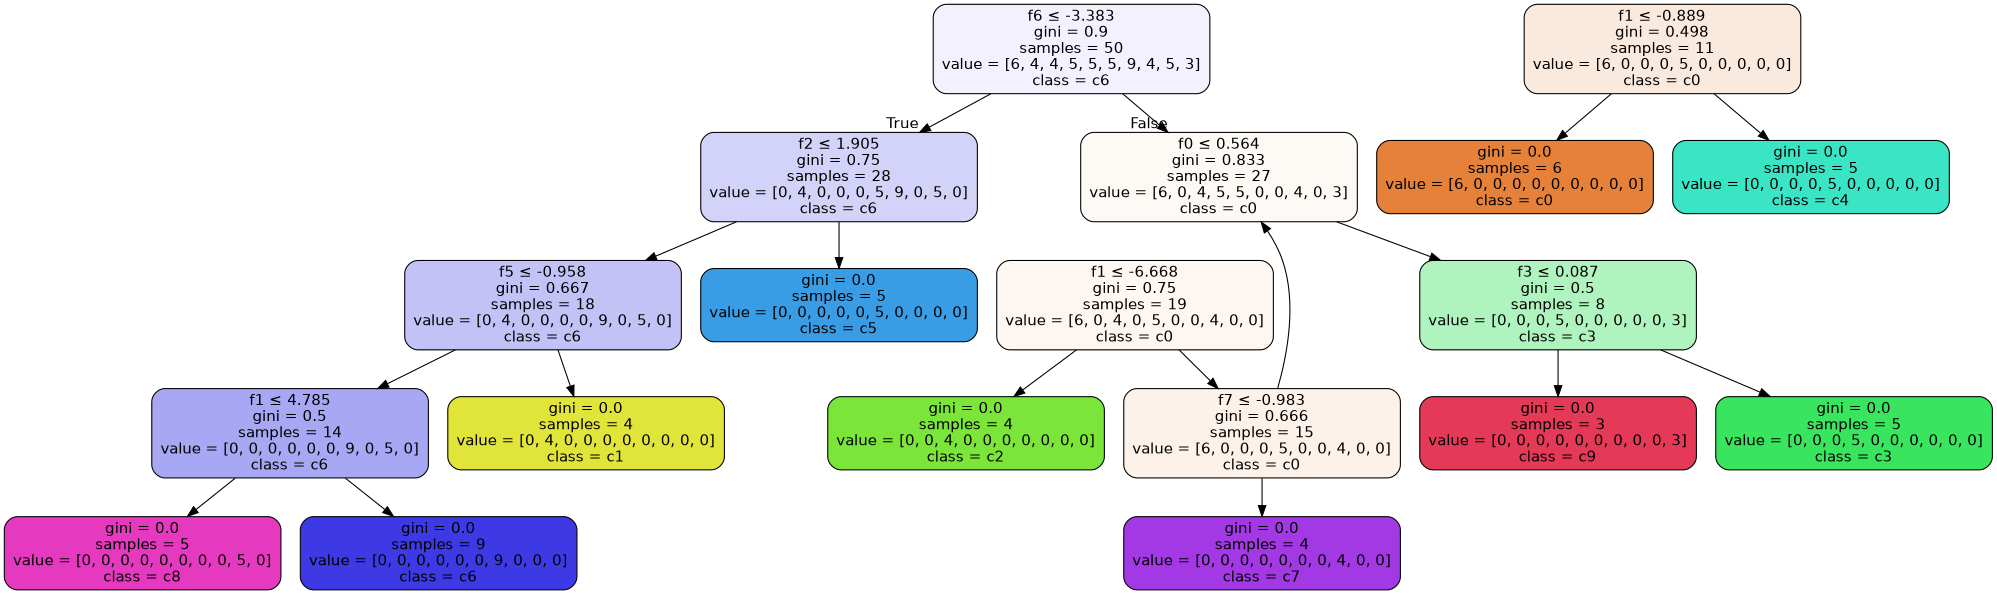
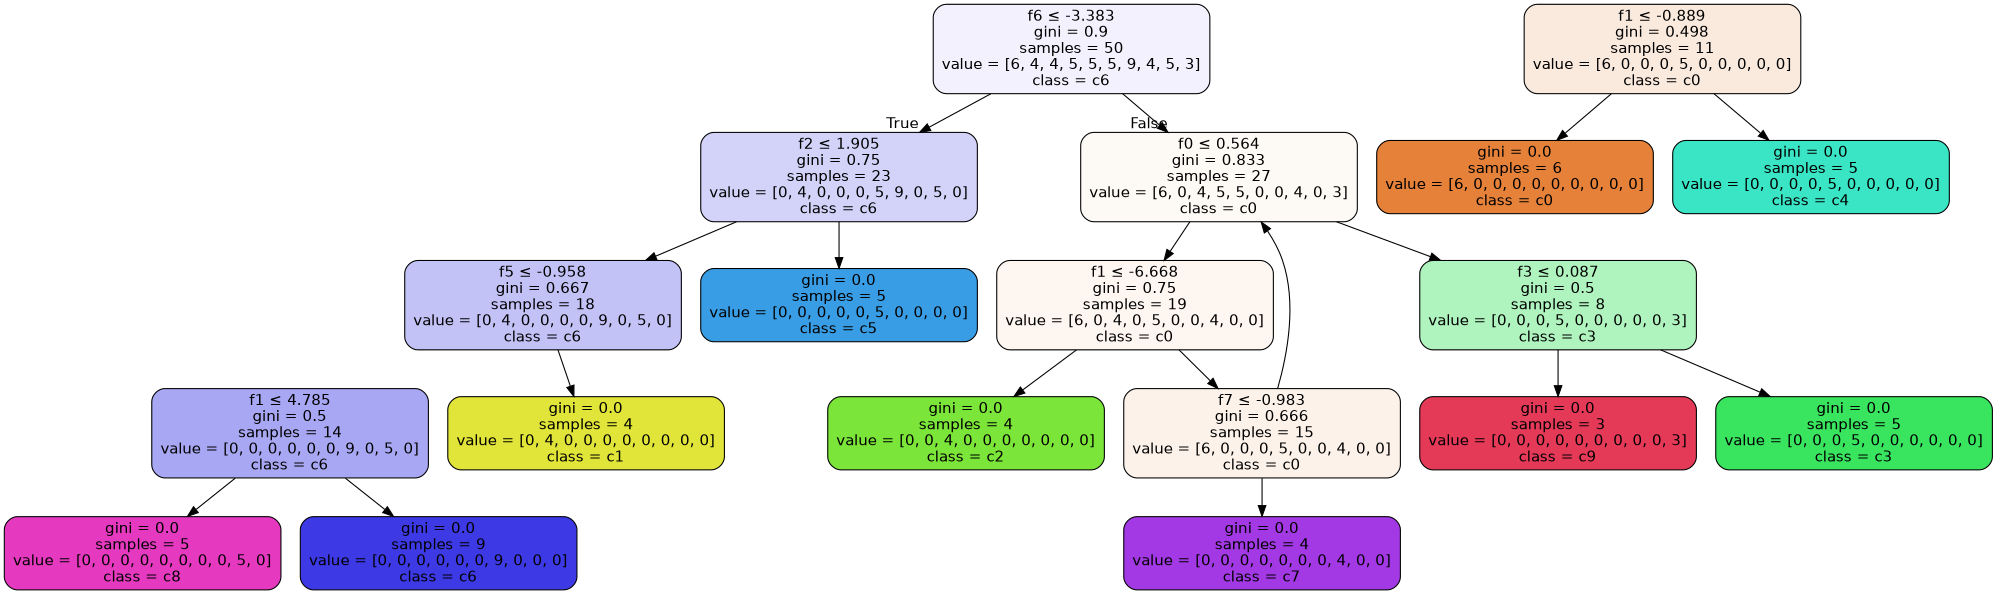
node "f2 ≤ 1.905": text "samples = 28" -> "samples = 23"
edge "f0 ≤ 0.564" -> "f1 ≤ -6.668": added
edge "f5 ≤ -0.958" -> "f1 ≤ 4.785": removed
